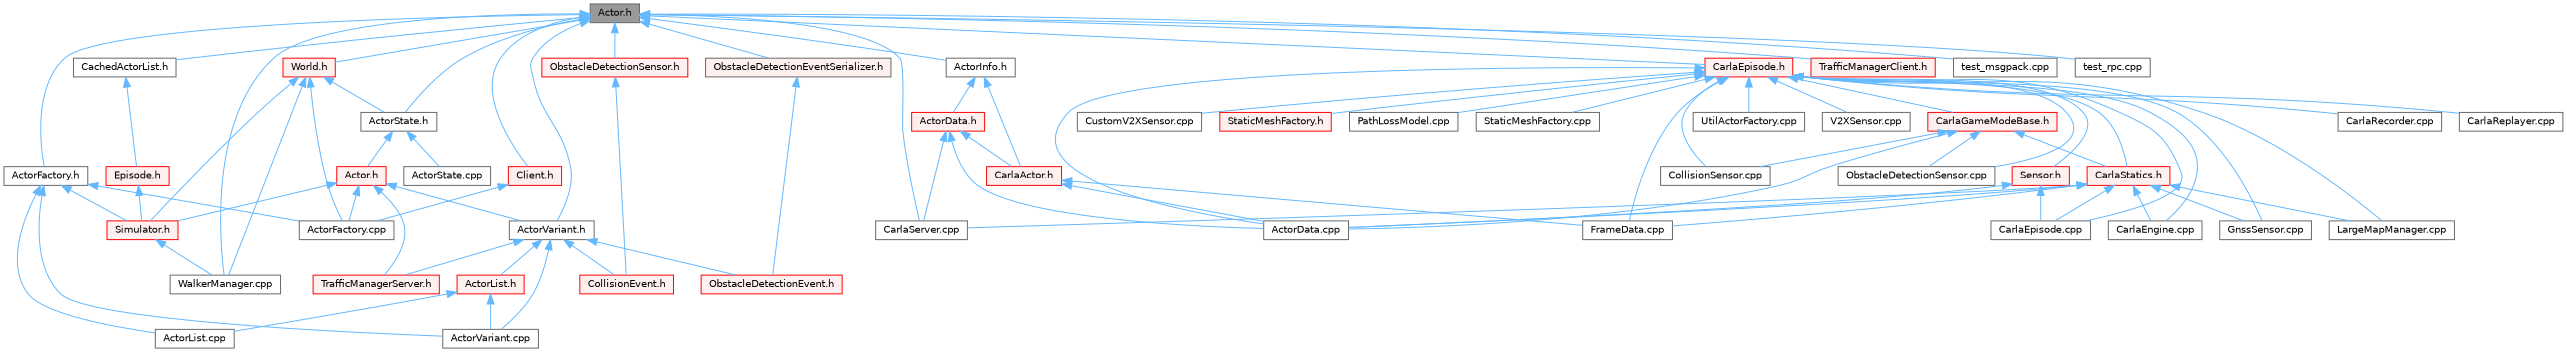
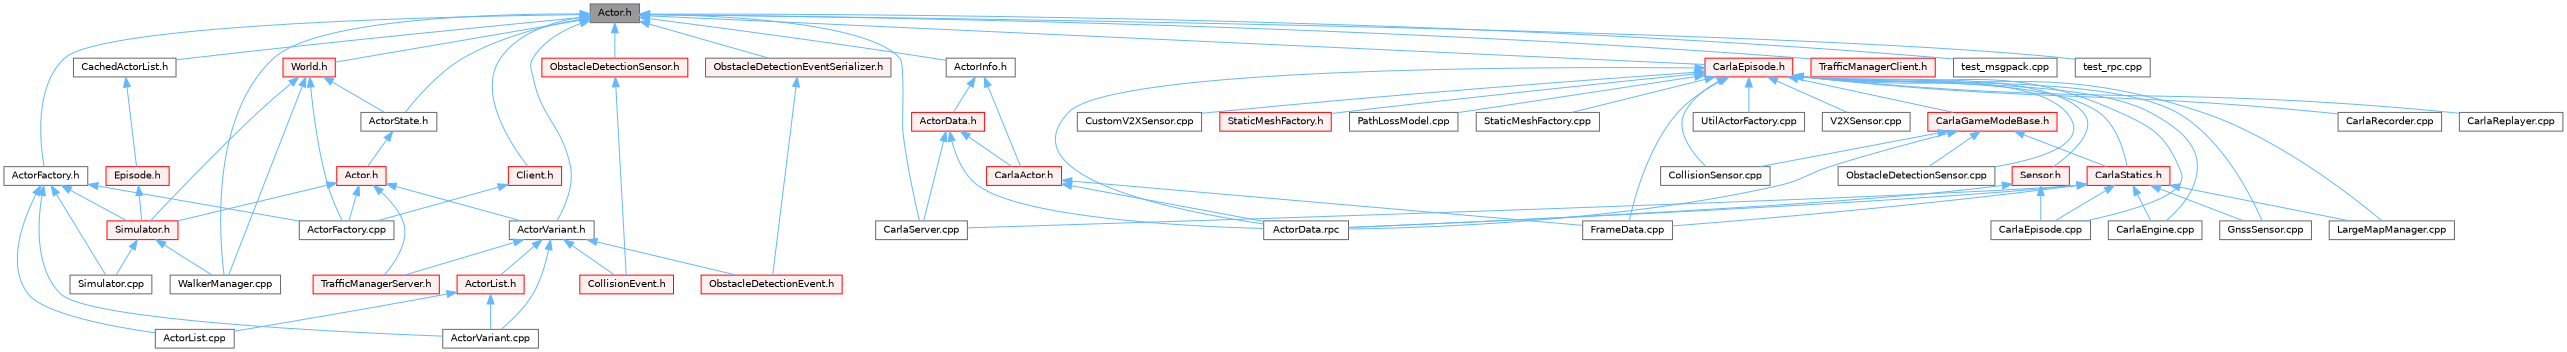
node "ActorState.cpp": removed
node "ActorData.cpp": label "ActorData.cpp" -> "ActorData.rpc"
node "Simulator.cpp": added
